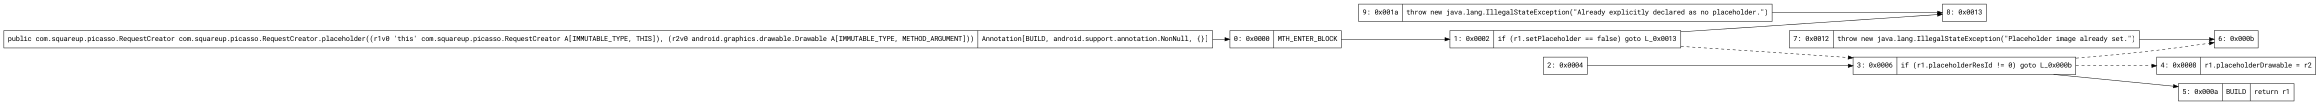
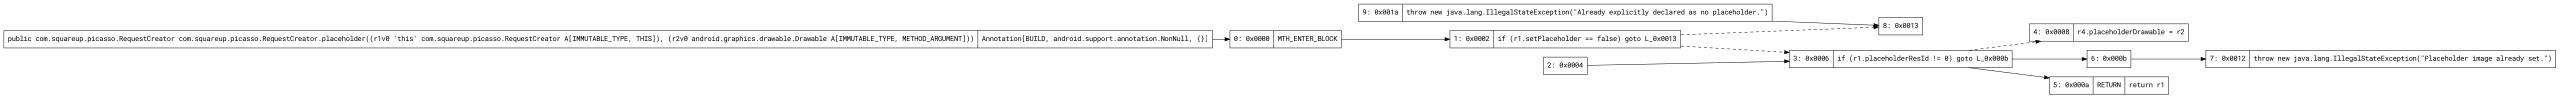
edge "1: 0x0002" -> "8: 0x0013": style solid -> dashed
edge "7: 0x0012" -> "6: 0x000b": reversed
edge "3: 0x0006" -> "6: 0x000b": style dashed -> solid
node "4: 0x0008": text "r1.placeholderDrawable = r2" -> "r4.placeholderDrawable = r2"
node "5: 0x000a": text "BUILD" -> "RETURN"
